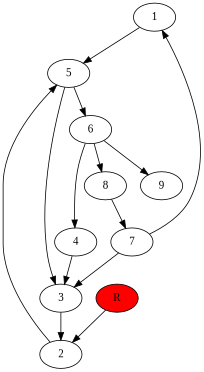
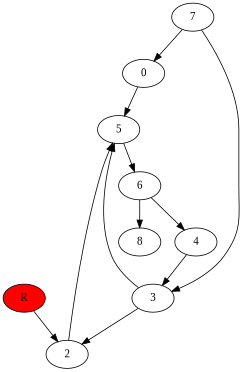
node "1": label "1" -> "0"
edge "5" -> "3": reversed
node "9": removed
edge "8" -> "7": removed
